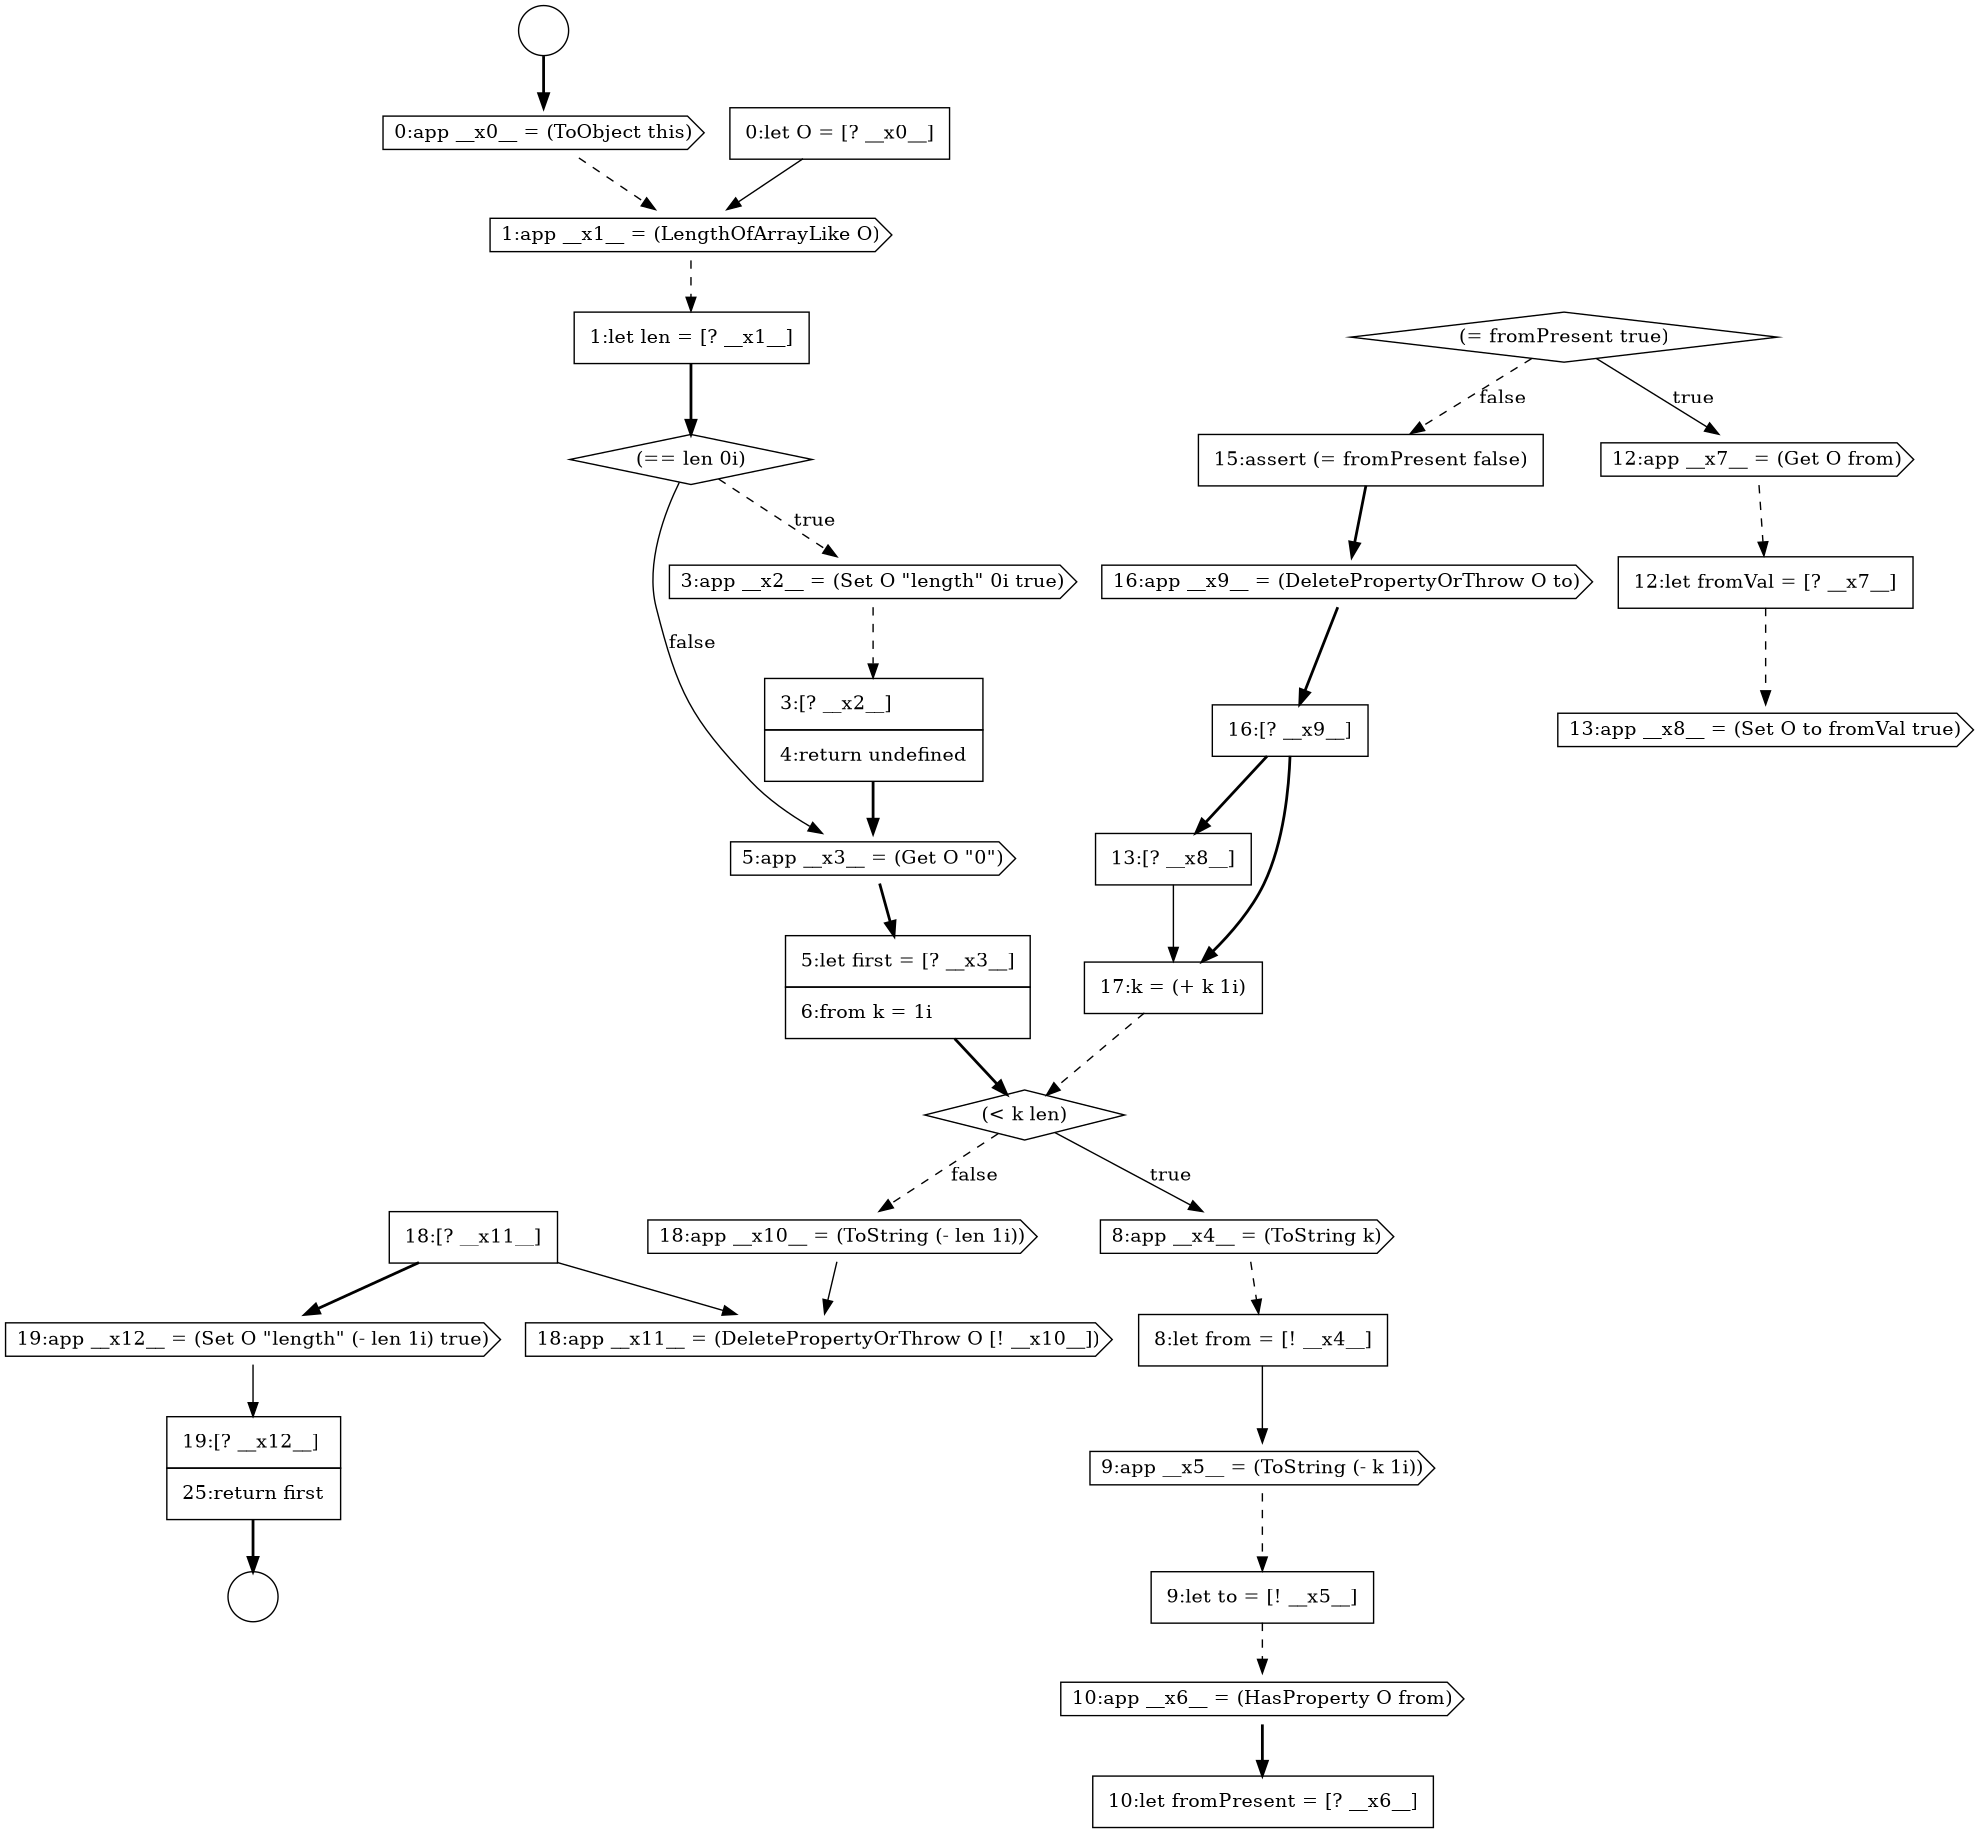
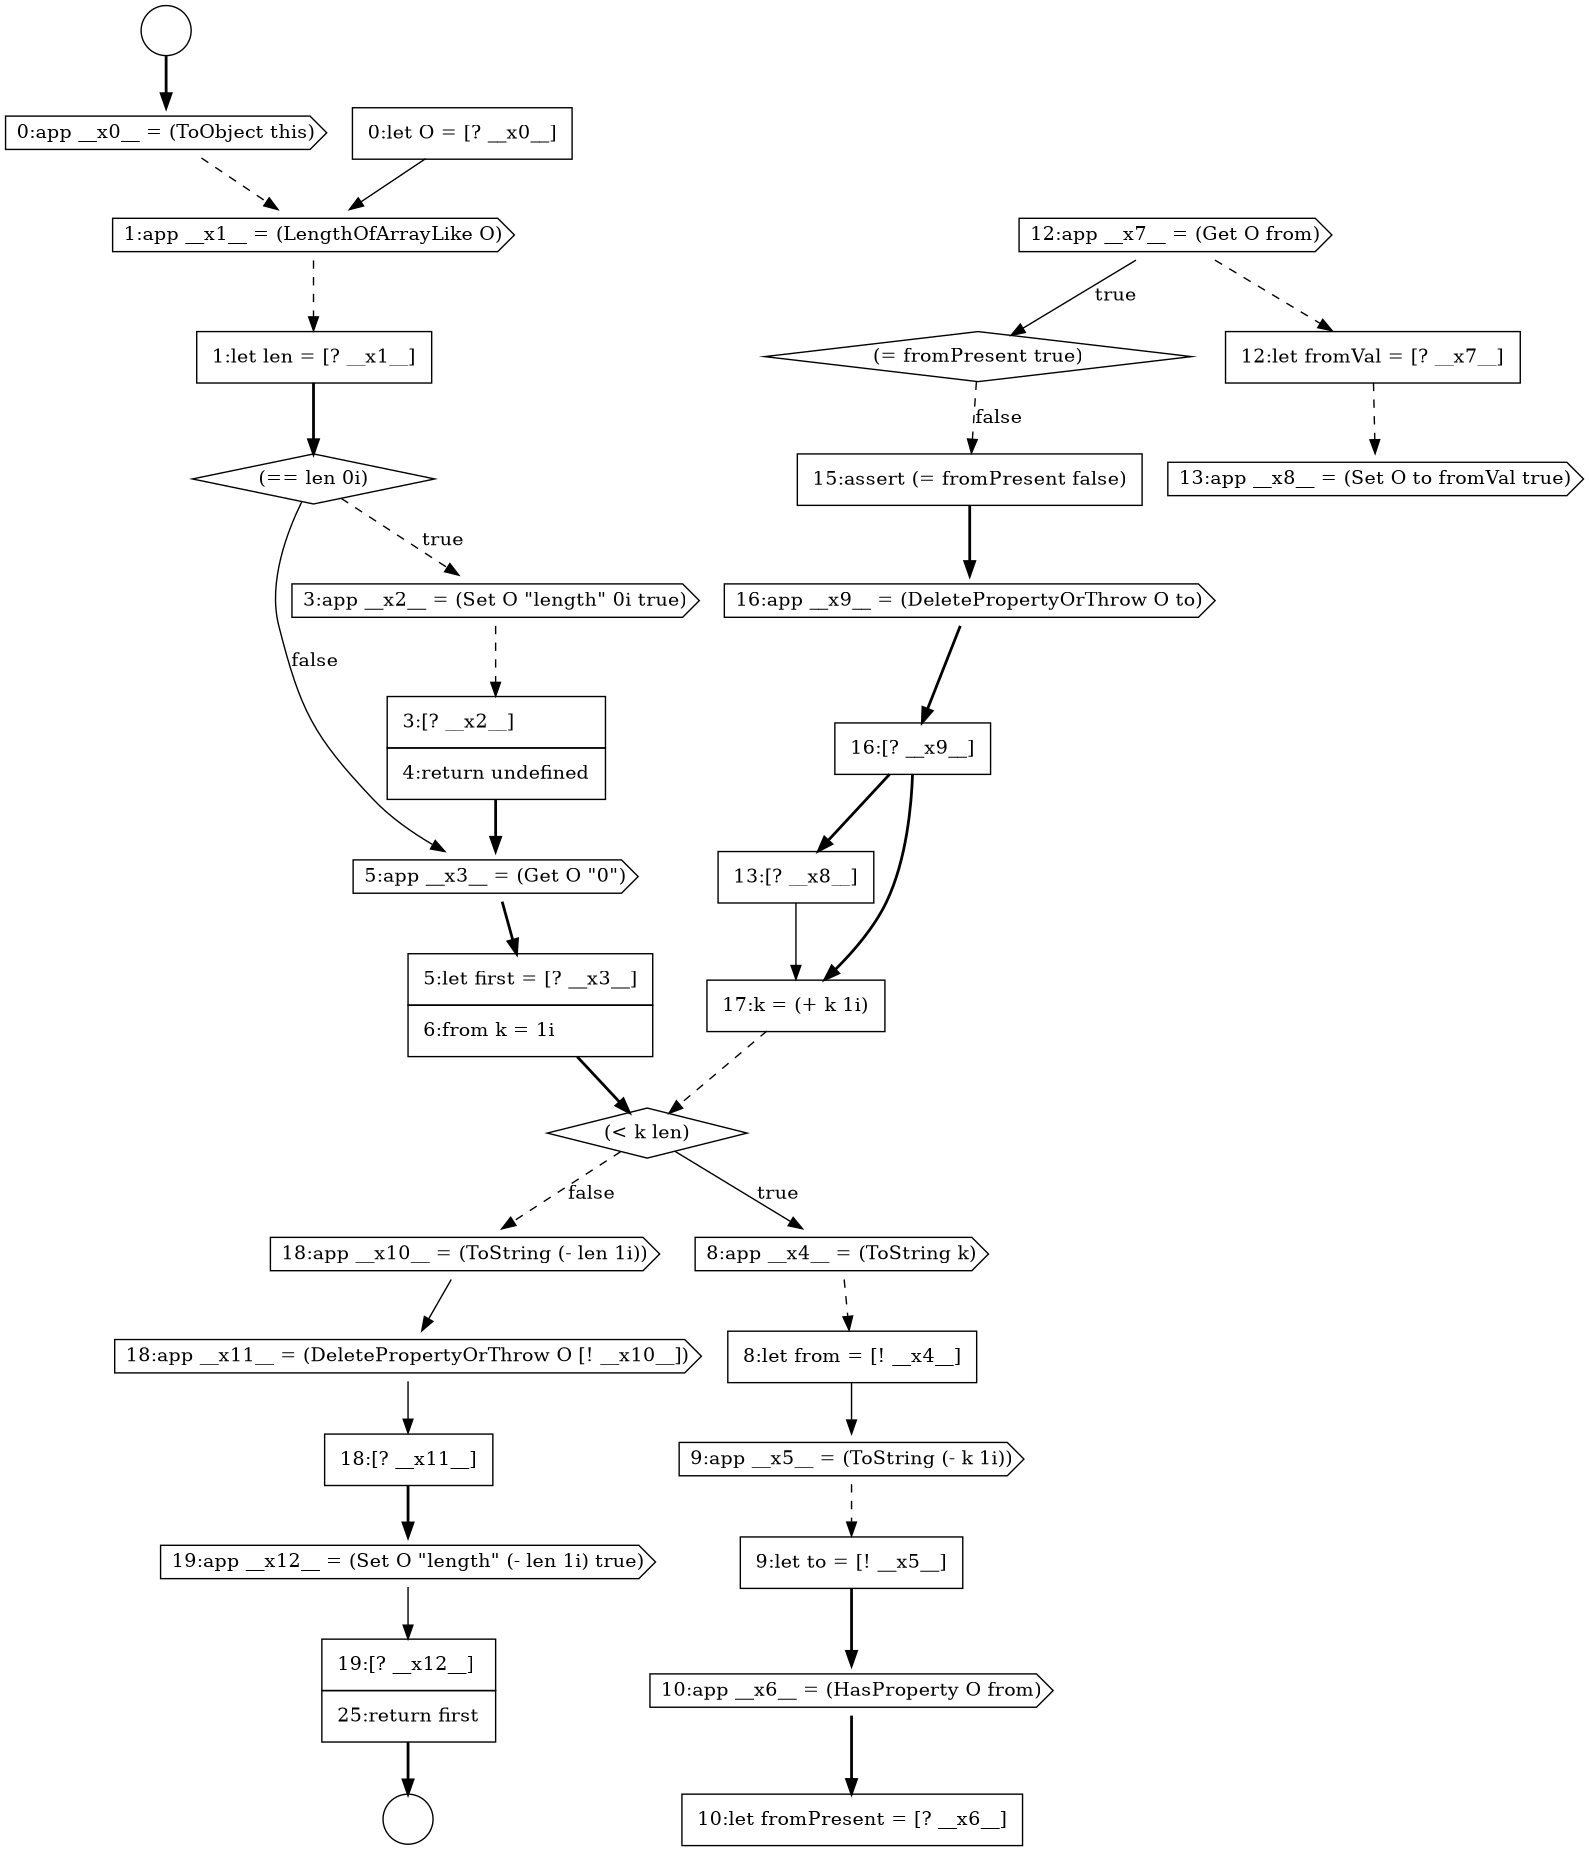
edge "(= fromPresent true)" -> "12:app __x7__ = (Get O from)": reversed
edge "18:[? __x11__]" -> "18:app __x11__ = (DeletePropertyOrThrow O [! __x10__])": reversed
edge "9:let to = [! __x5__]" -> "10:app __x6__ = (HasProperty O from)": style dashed -> bold
